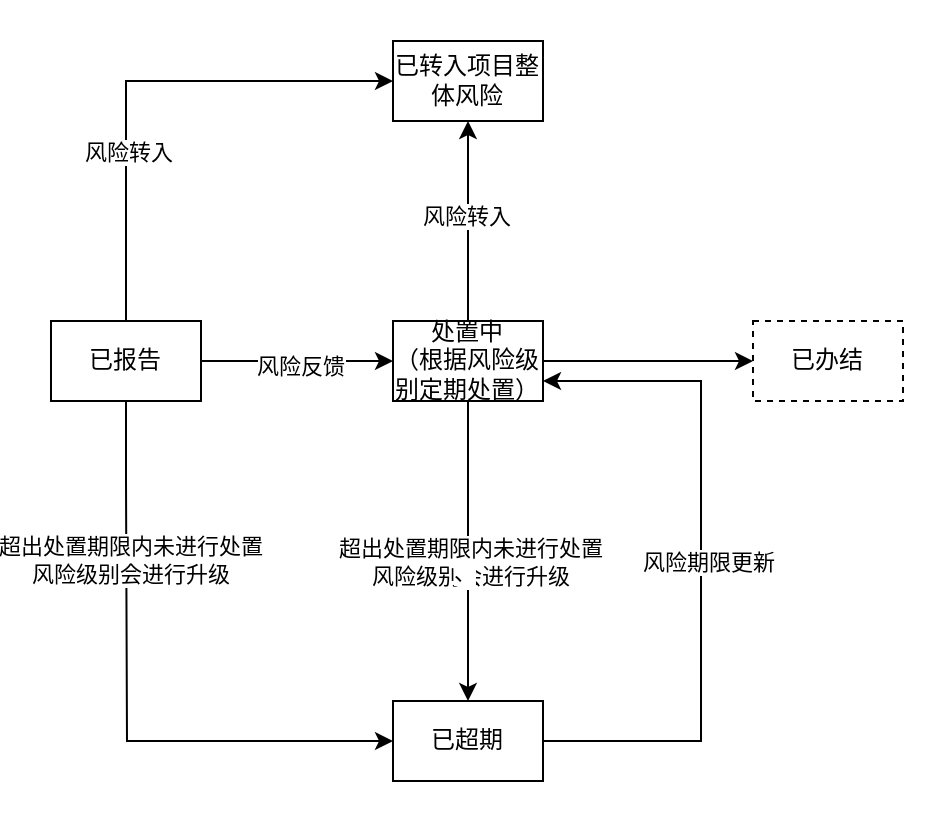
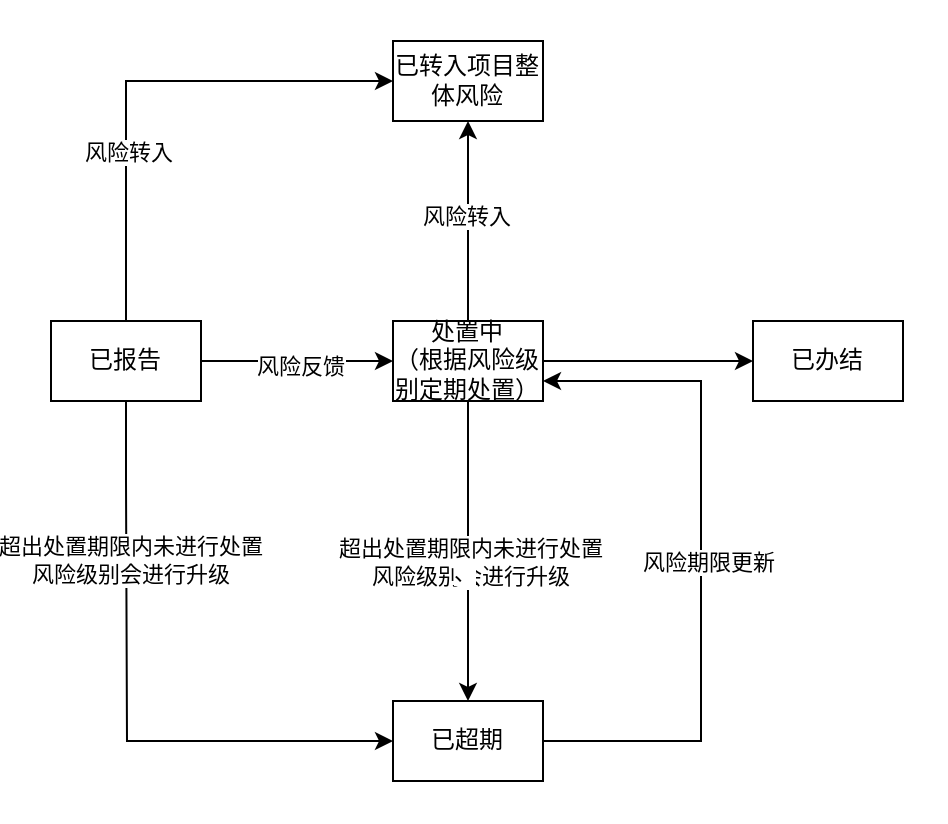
node "已办结": style dashed -> solid
